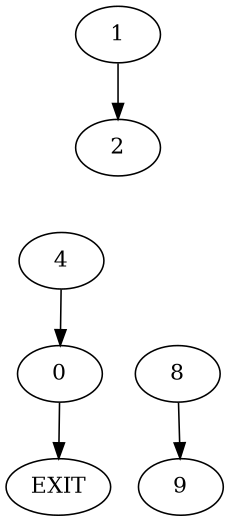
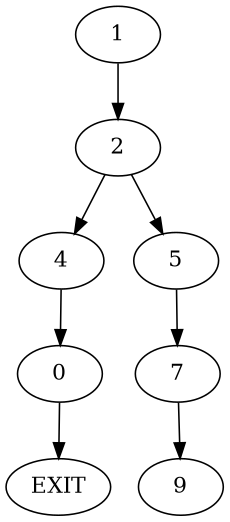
edge "2" -> "4": added
node "5": added
node "8": label "8" -> "7"
